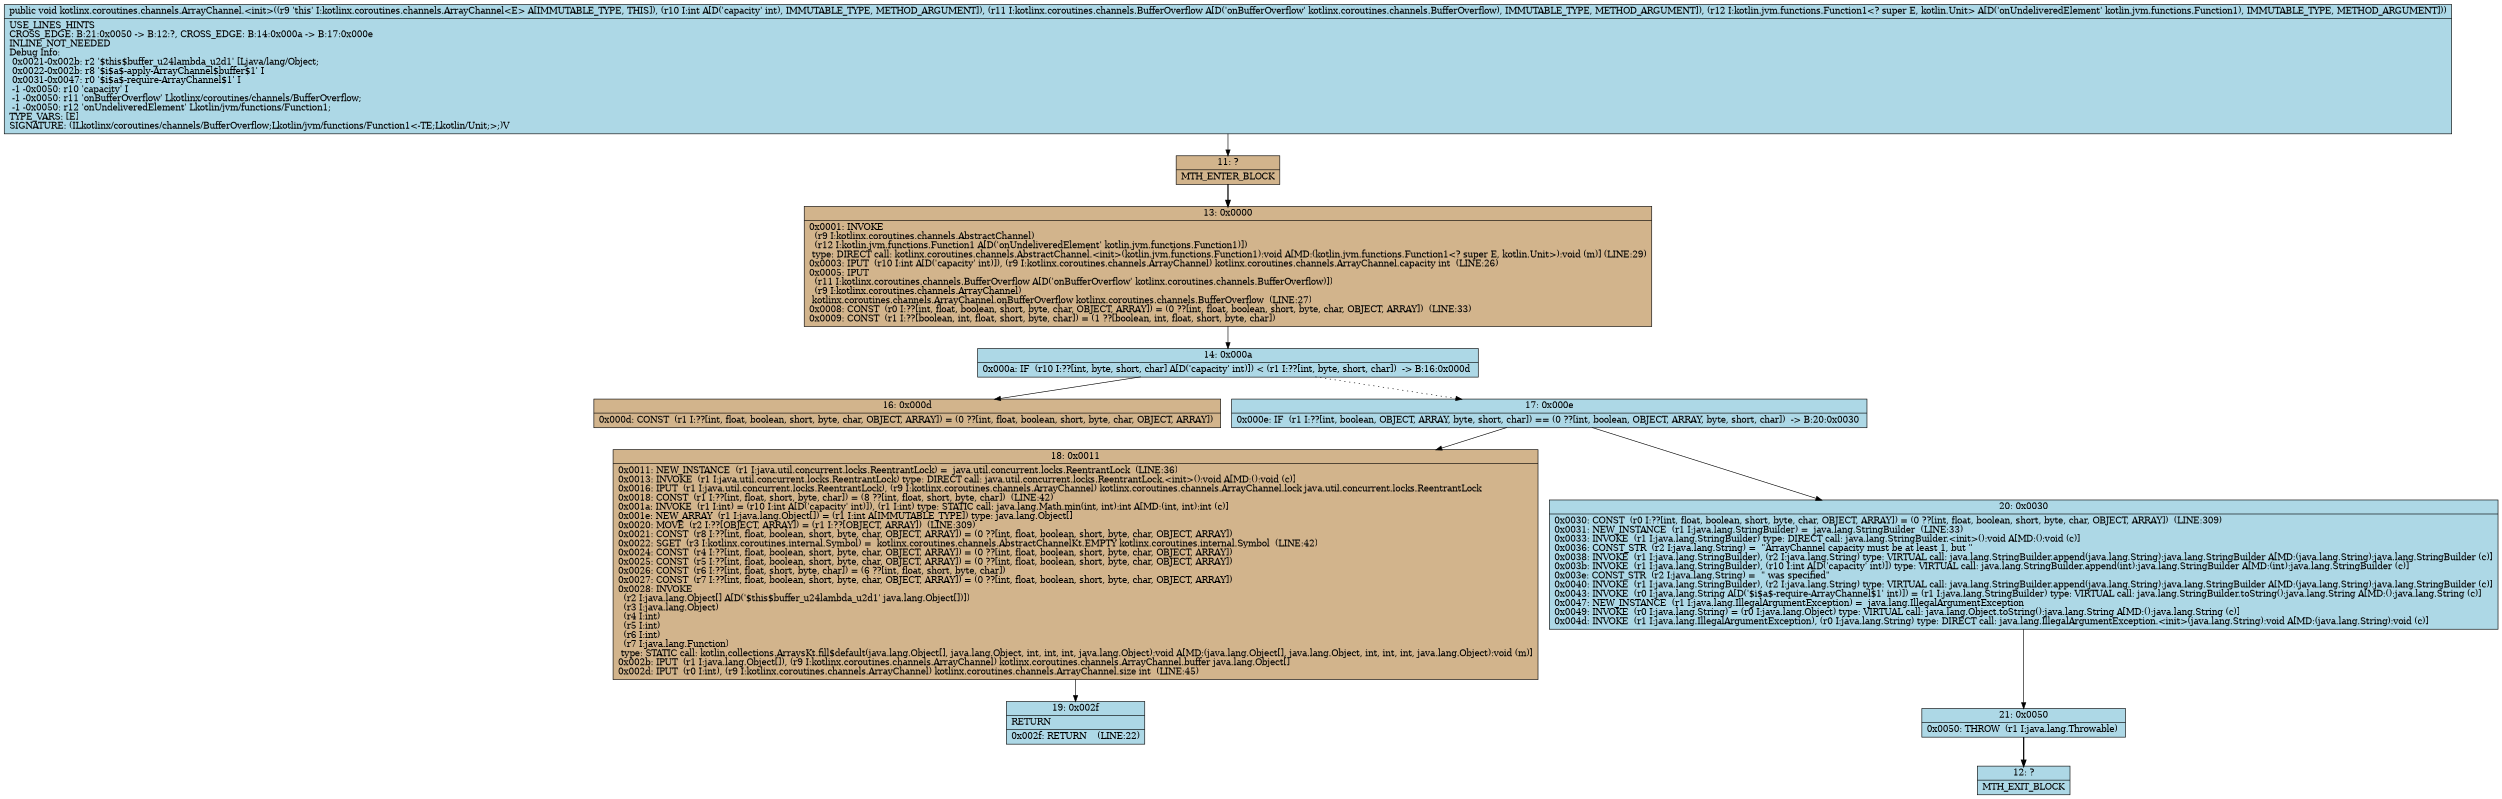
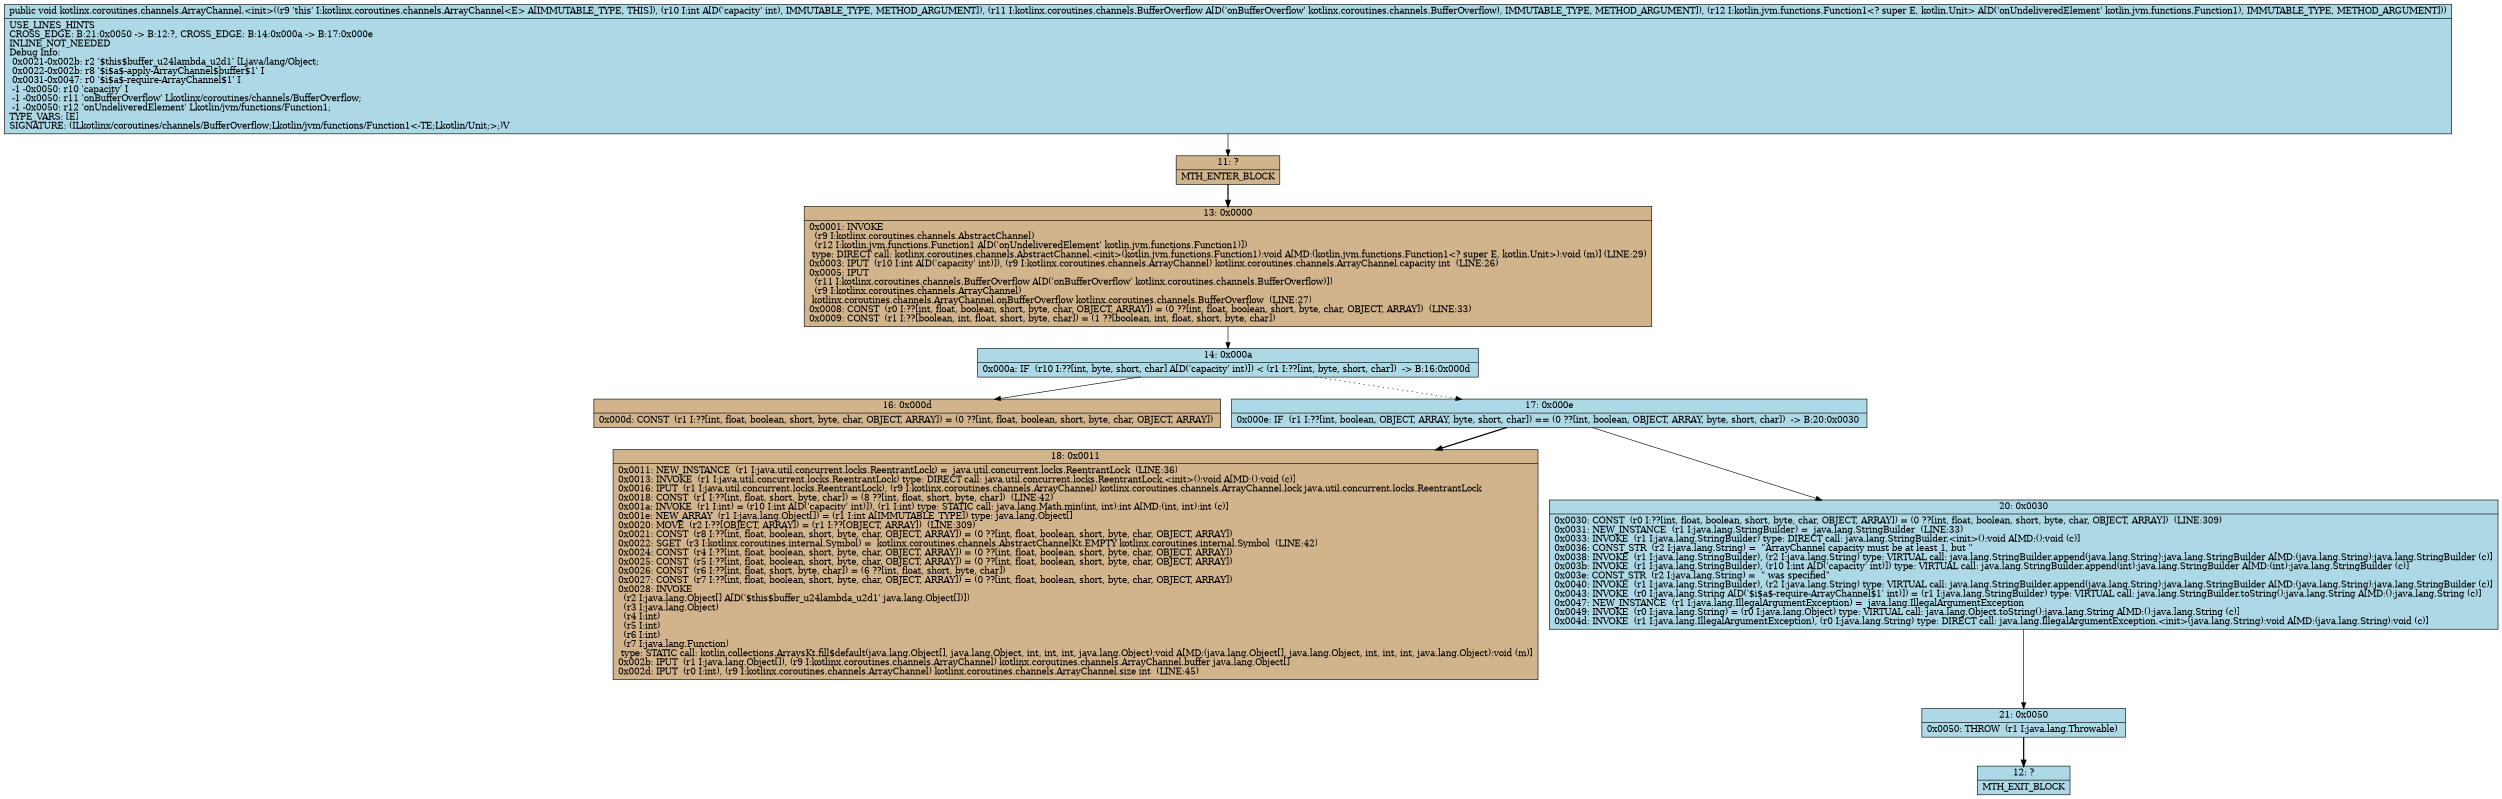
edge "17: 0x000e" -> "18: 0x0011": style solid -> bold
node "19: 0x002f": removed
